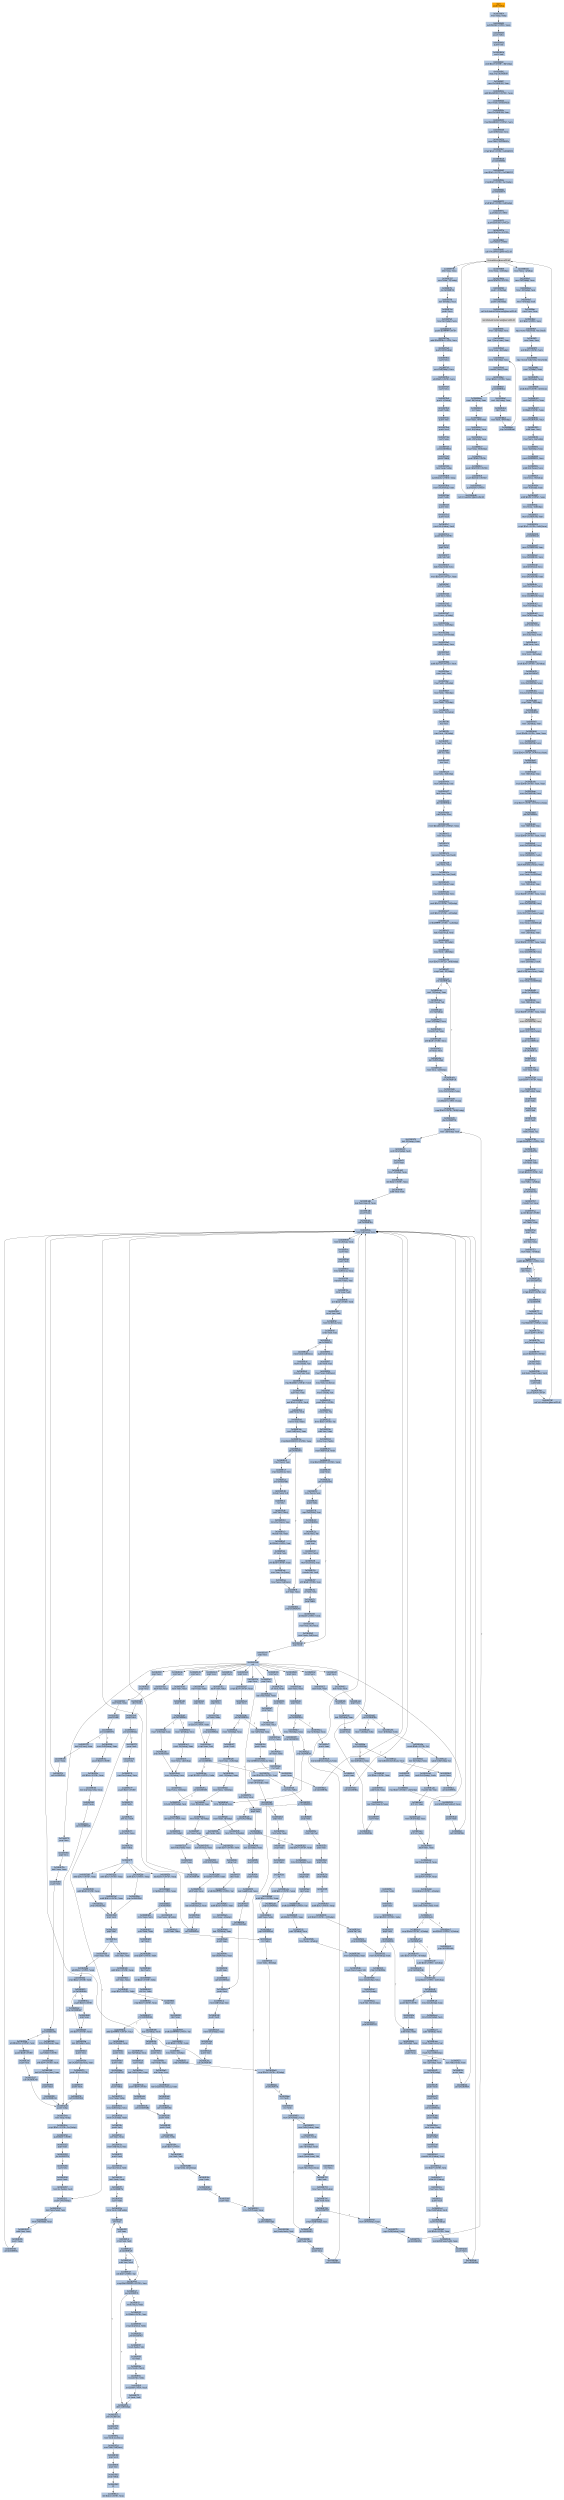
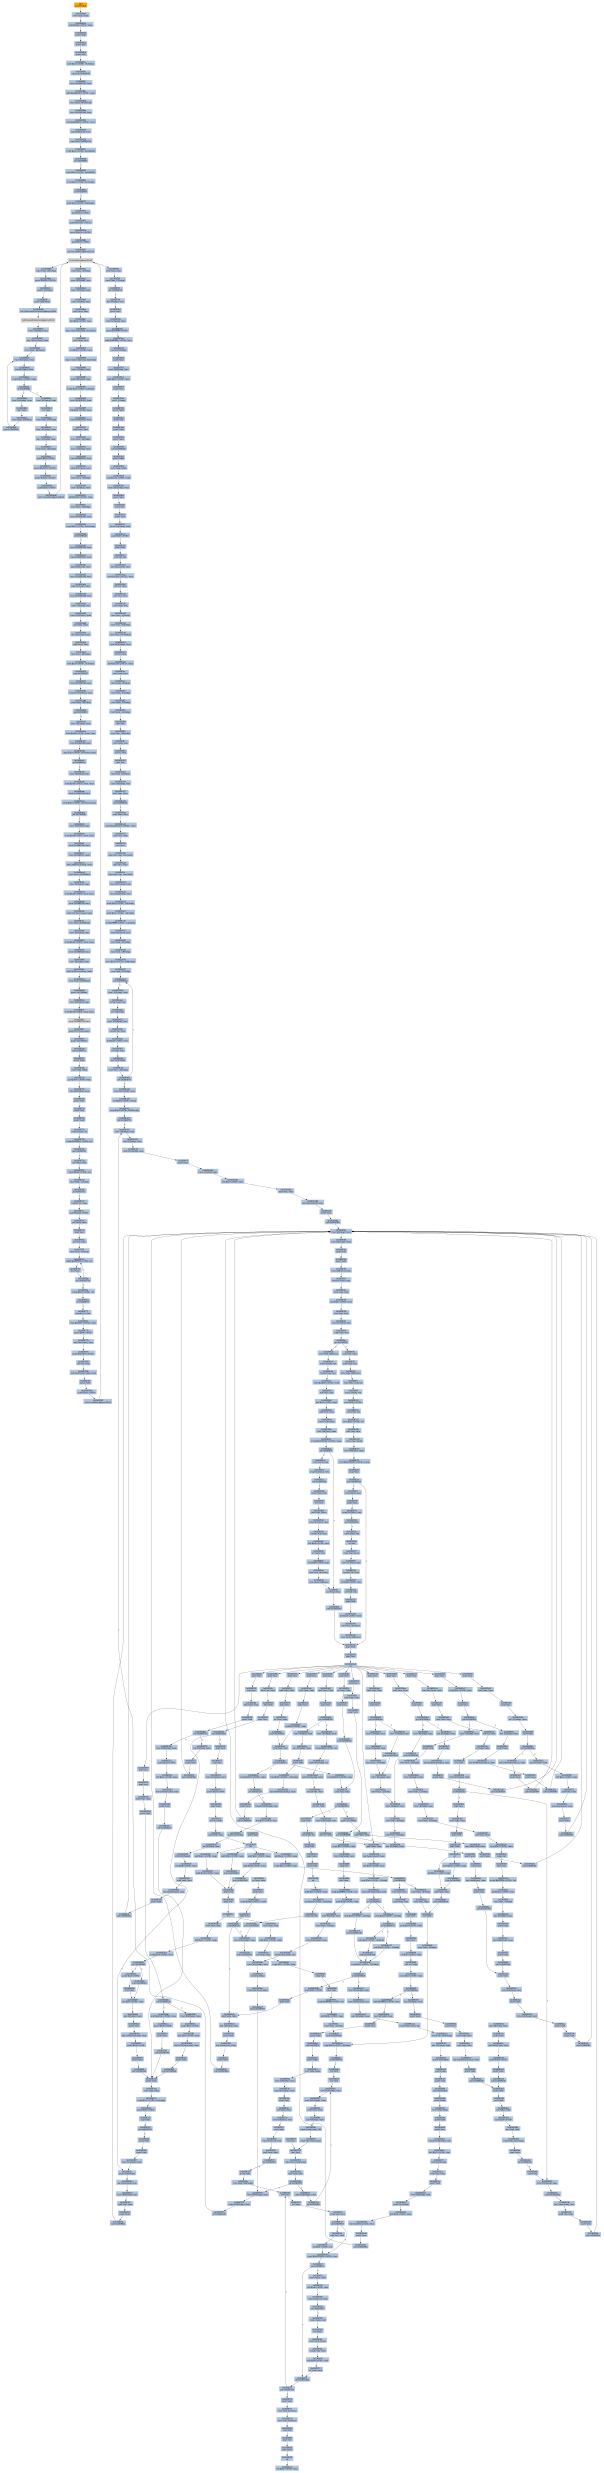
edge "0x0069149e movb $0x8<UINT8>, %cl" -> "0x0069152e leal -52(%ebp), %eax": now "0x0069152b movl -4(%ebp), %ebx" -> "0x0069152e leal -52(%ebp), %eax"
edge "0x0069127c subl %edx, %eax" -> "0x0069127e popl %ebp": now "0x0069127c subl %edx, %eax" -> "0x0069127f ret"
